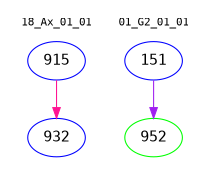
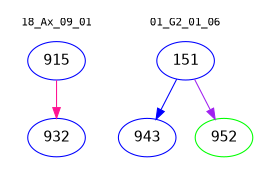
cluster "18_Ax_01_01": label "18_Ax_01_01" -> "18_Ax_09_01"
cluster "01_G2_01_01": label "01_G2_01_01" -> "01_G2_01_06"
node "943": added
